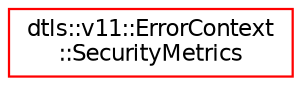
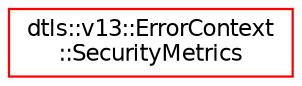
node "dtls::v11::ErrorContext ::SecurityMetrics": label "dtls::v11::ErrorContext ::SecurityMetrics" -> "dtls::v13::ErrorContext ::SecurityMetrics"
